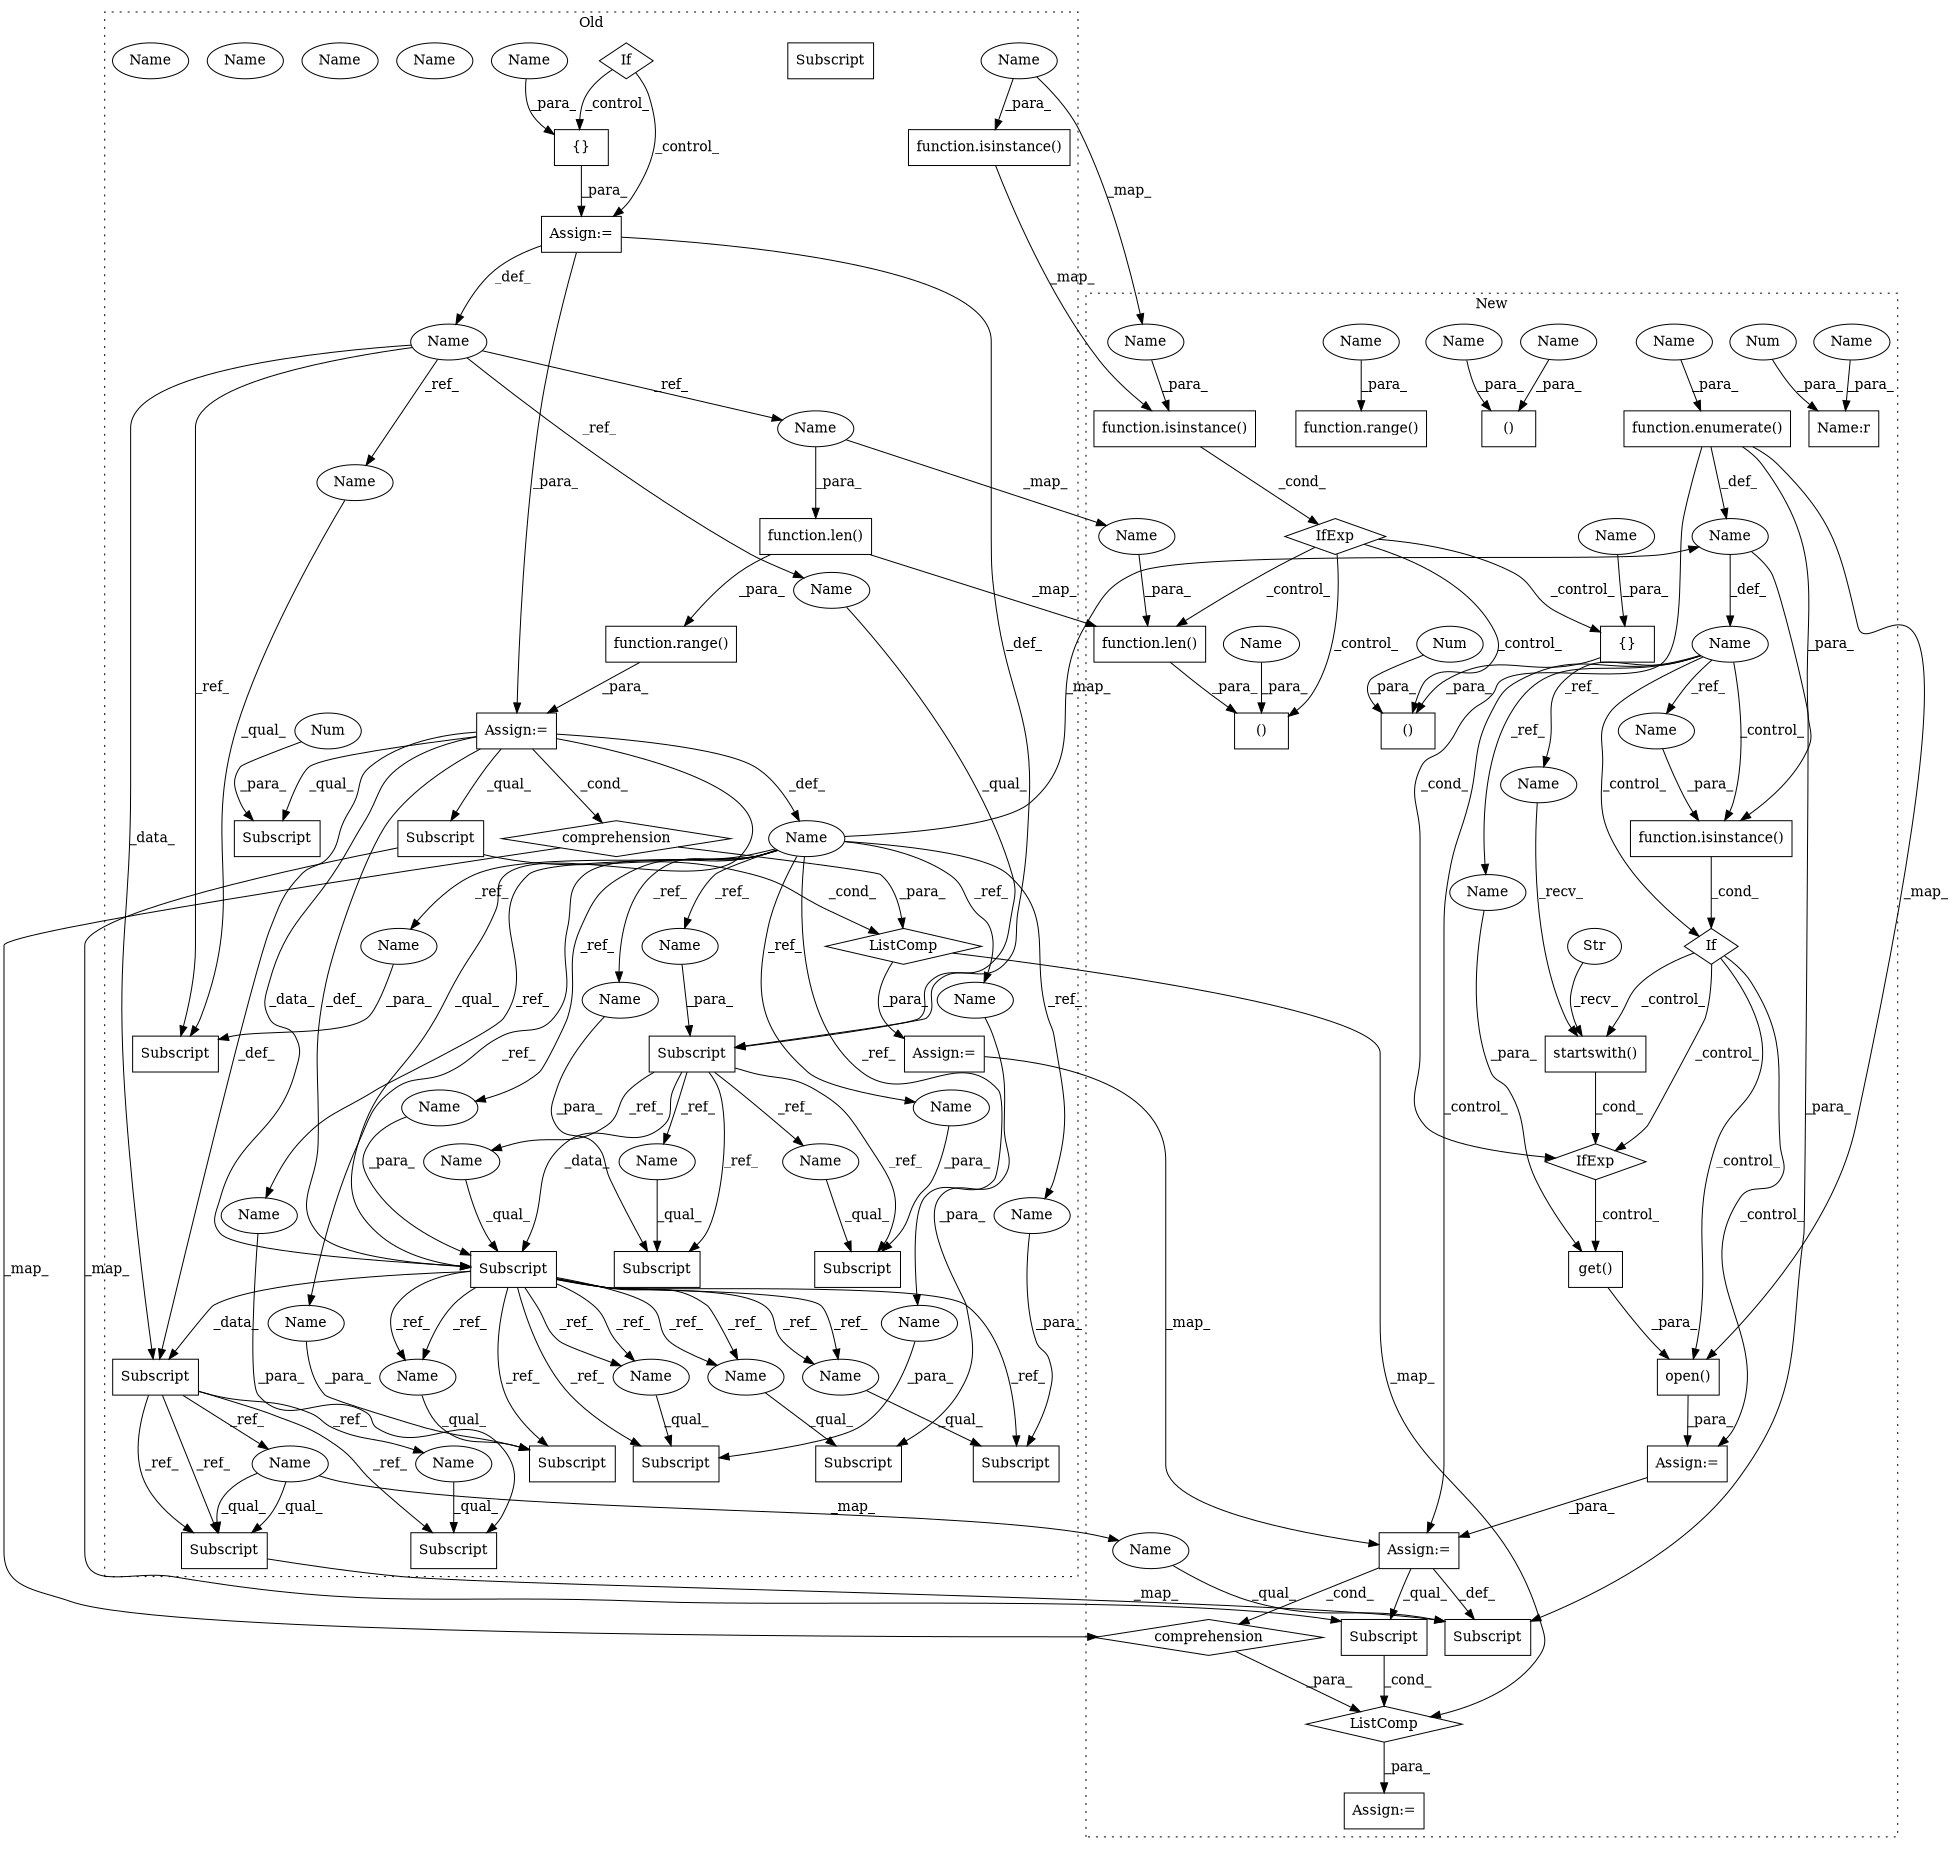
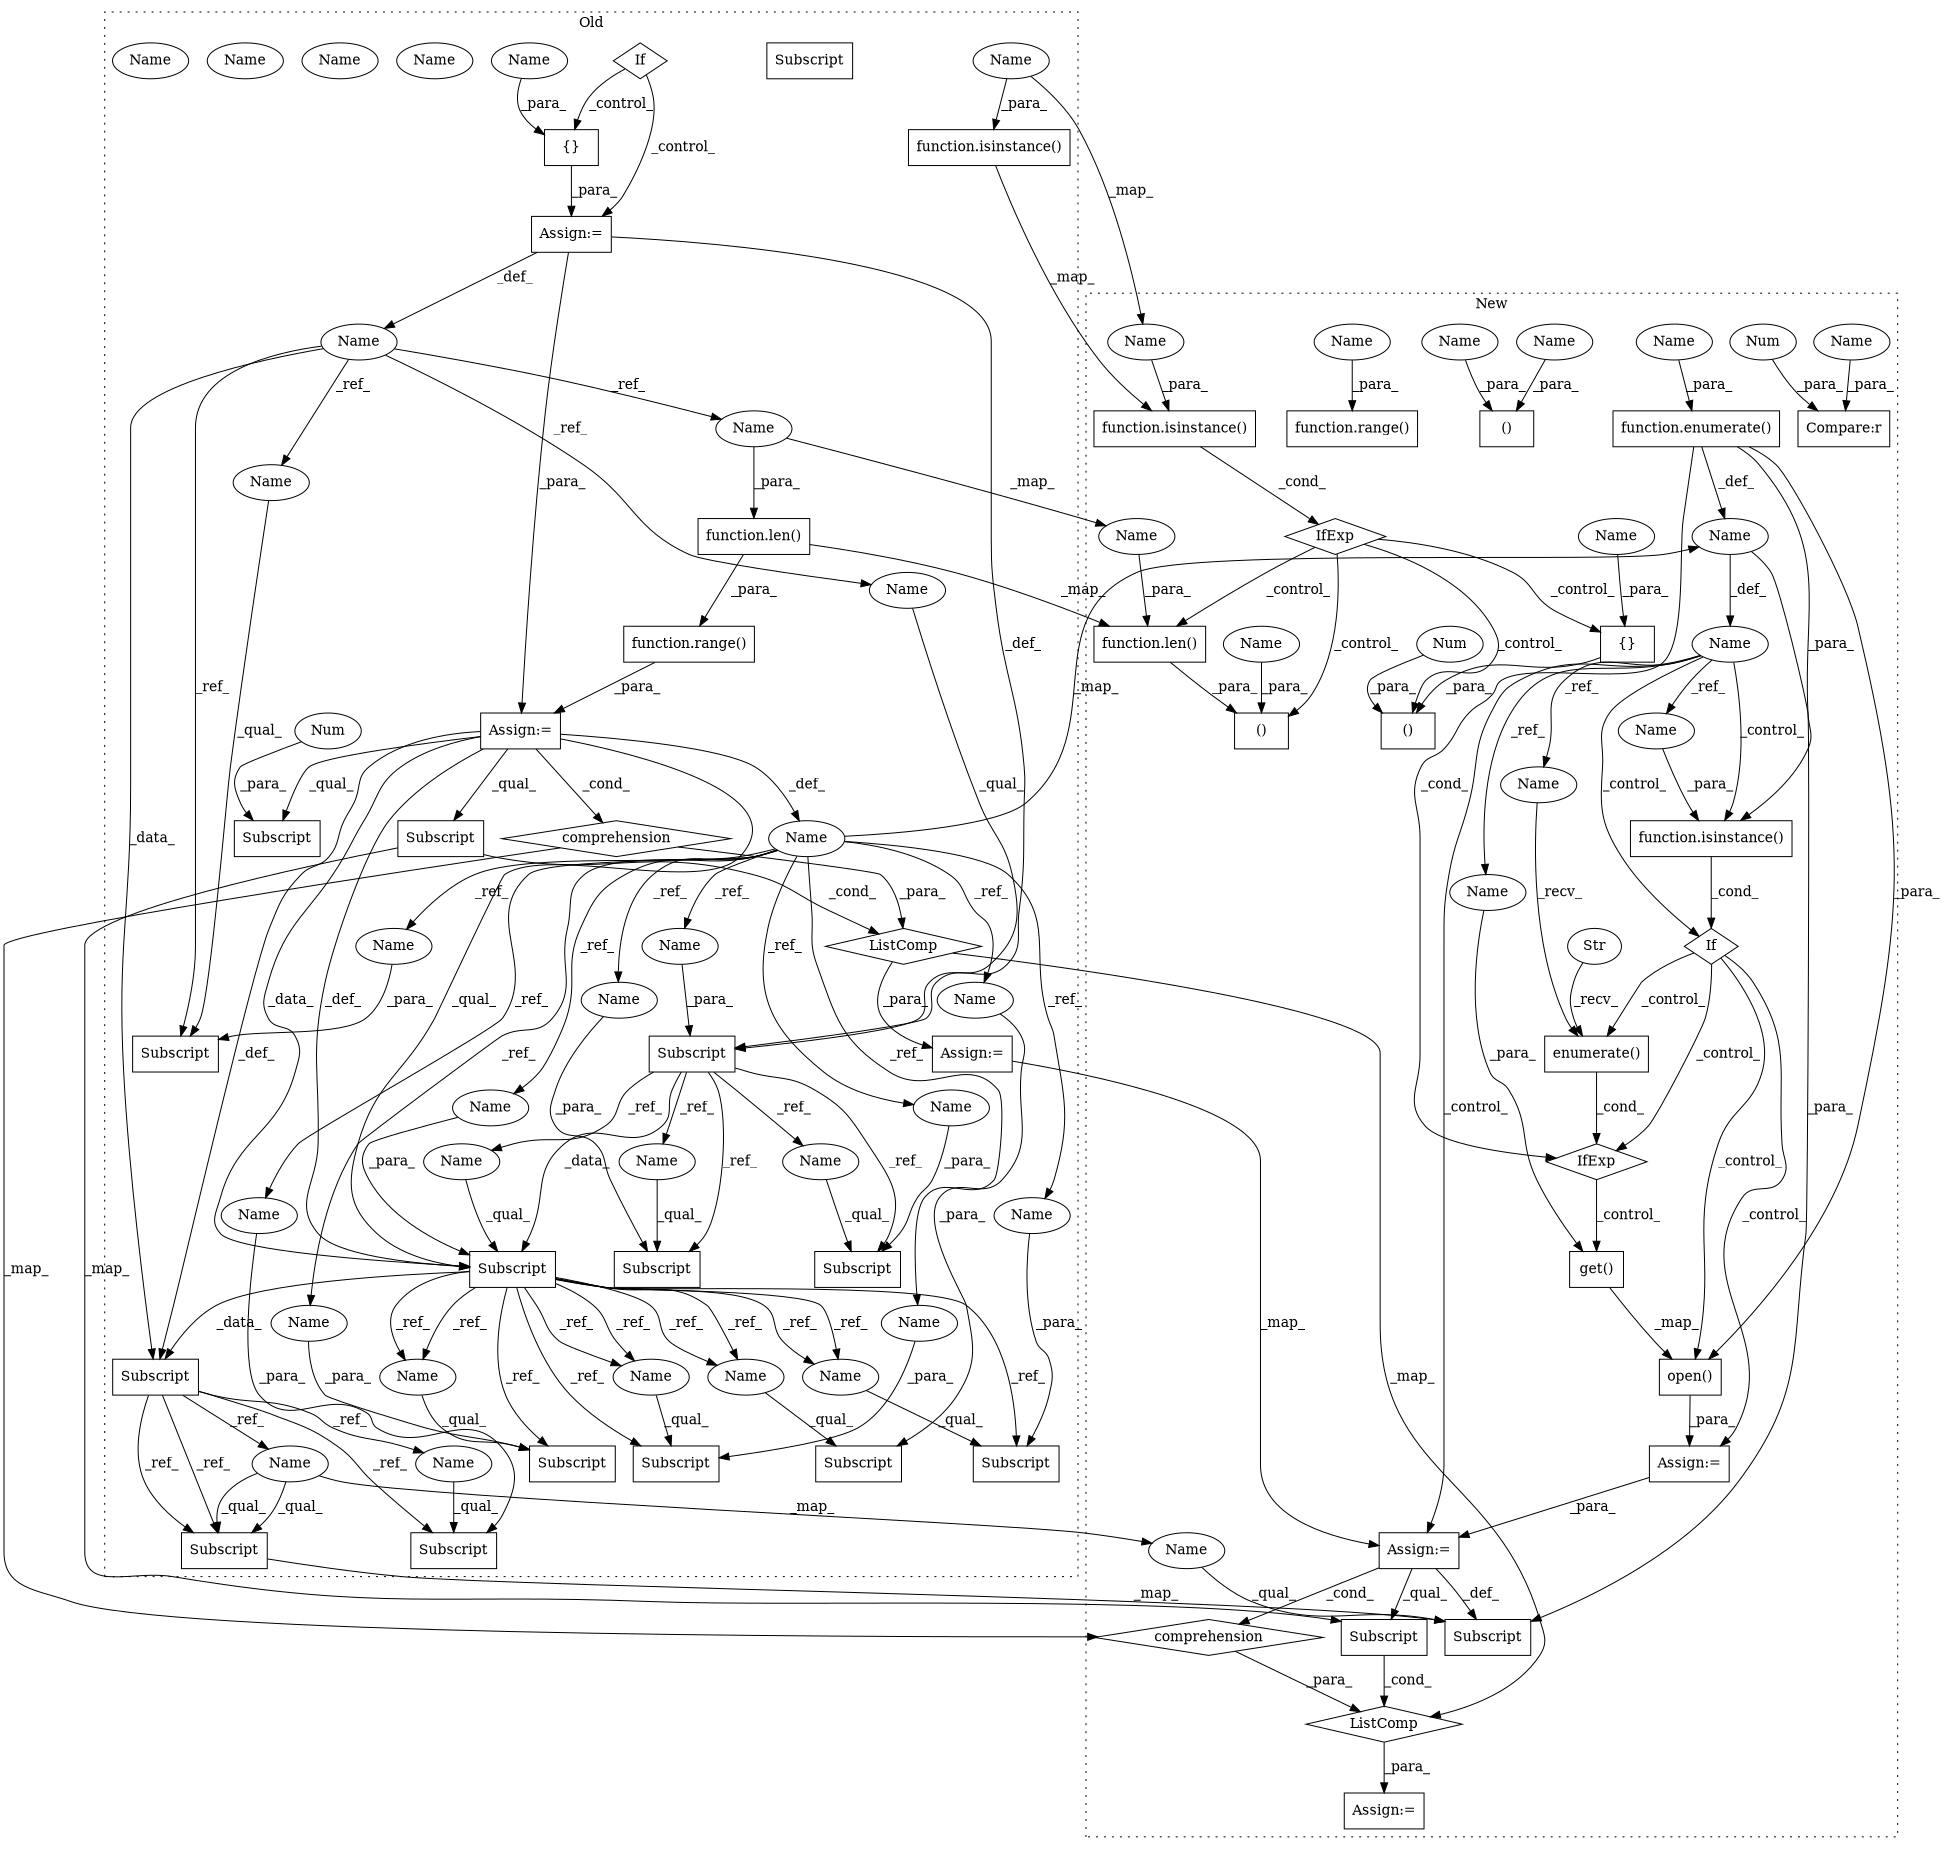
node "Name:r": label "Name:r" -> "Compare:r"
edge "function.enumerate()" -> "open()": label "_map_" -> "_para_"
node "startswith()": label "startswith()" -> "enumerate()"
edge "get()" -> "open()": label "_para_" -> "_map_"
